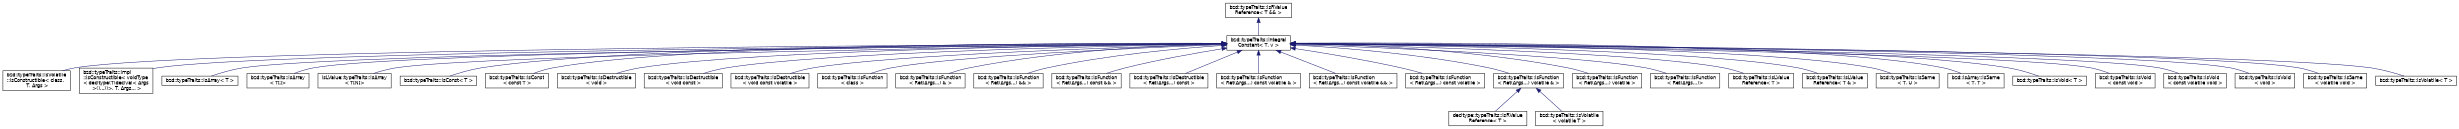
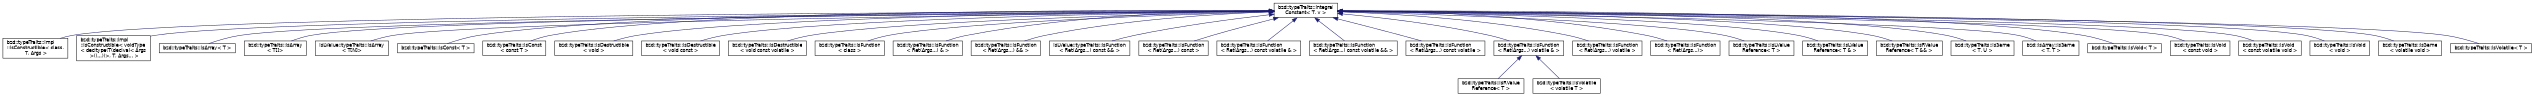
edge "bzd::typeTraits::integral Constant< T, v >" -> "bzd::typeTraits::isRValue Reference< T && >": reversed
node "bzd::typeTraits::isVolatile ::isConstructible< class, T, Args >": label "bzd::typeTraits::isVolatile ::isConstructible< class, T, Args >" -> "bzd::typeTraits::impl ::isConstructible< class, T, Args >"
node "bzd::typeTraits::isFunction < Ret(Args...) const && >": label "bzd::typeTraits::isFunction < Ret(Args...) const && >" -> "isLValue::typeTraits::isFunction < Ret(Args...) const && >"
node "bzd::typeTraits::isDestructible < Ret(Args...) const >": label "bzd::typeTraits::isDestructible < Ret(Args...) const >" -> "bzd::typeTraits::isFunction < Ret(Args...) const >"
node "decltype::typeTraits::isRValue Reference< T >": label "decltype::typeTraits::isRValue Reference< T >" -> "bzd::typeTraits::isRValue Reference< T >"
